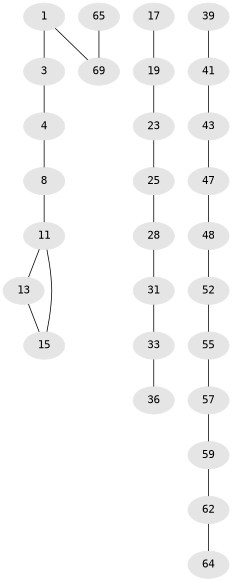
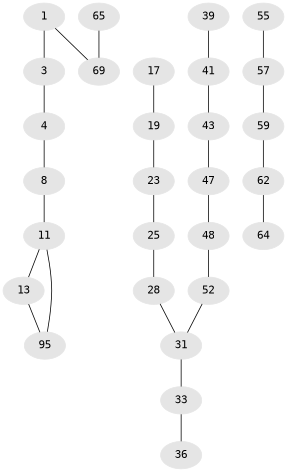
edge "52" -- "55": now "52" -- "31"
node "15": label "15" -> "95"
